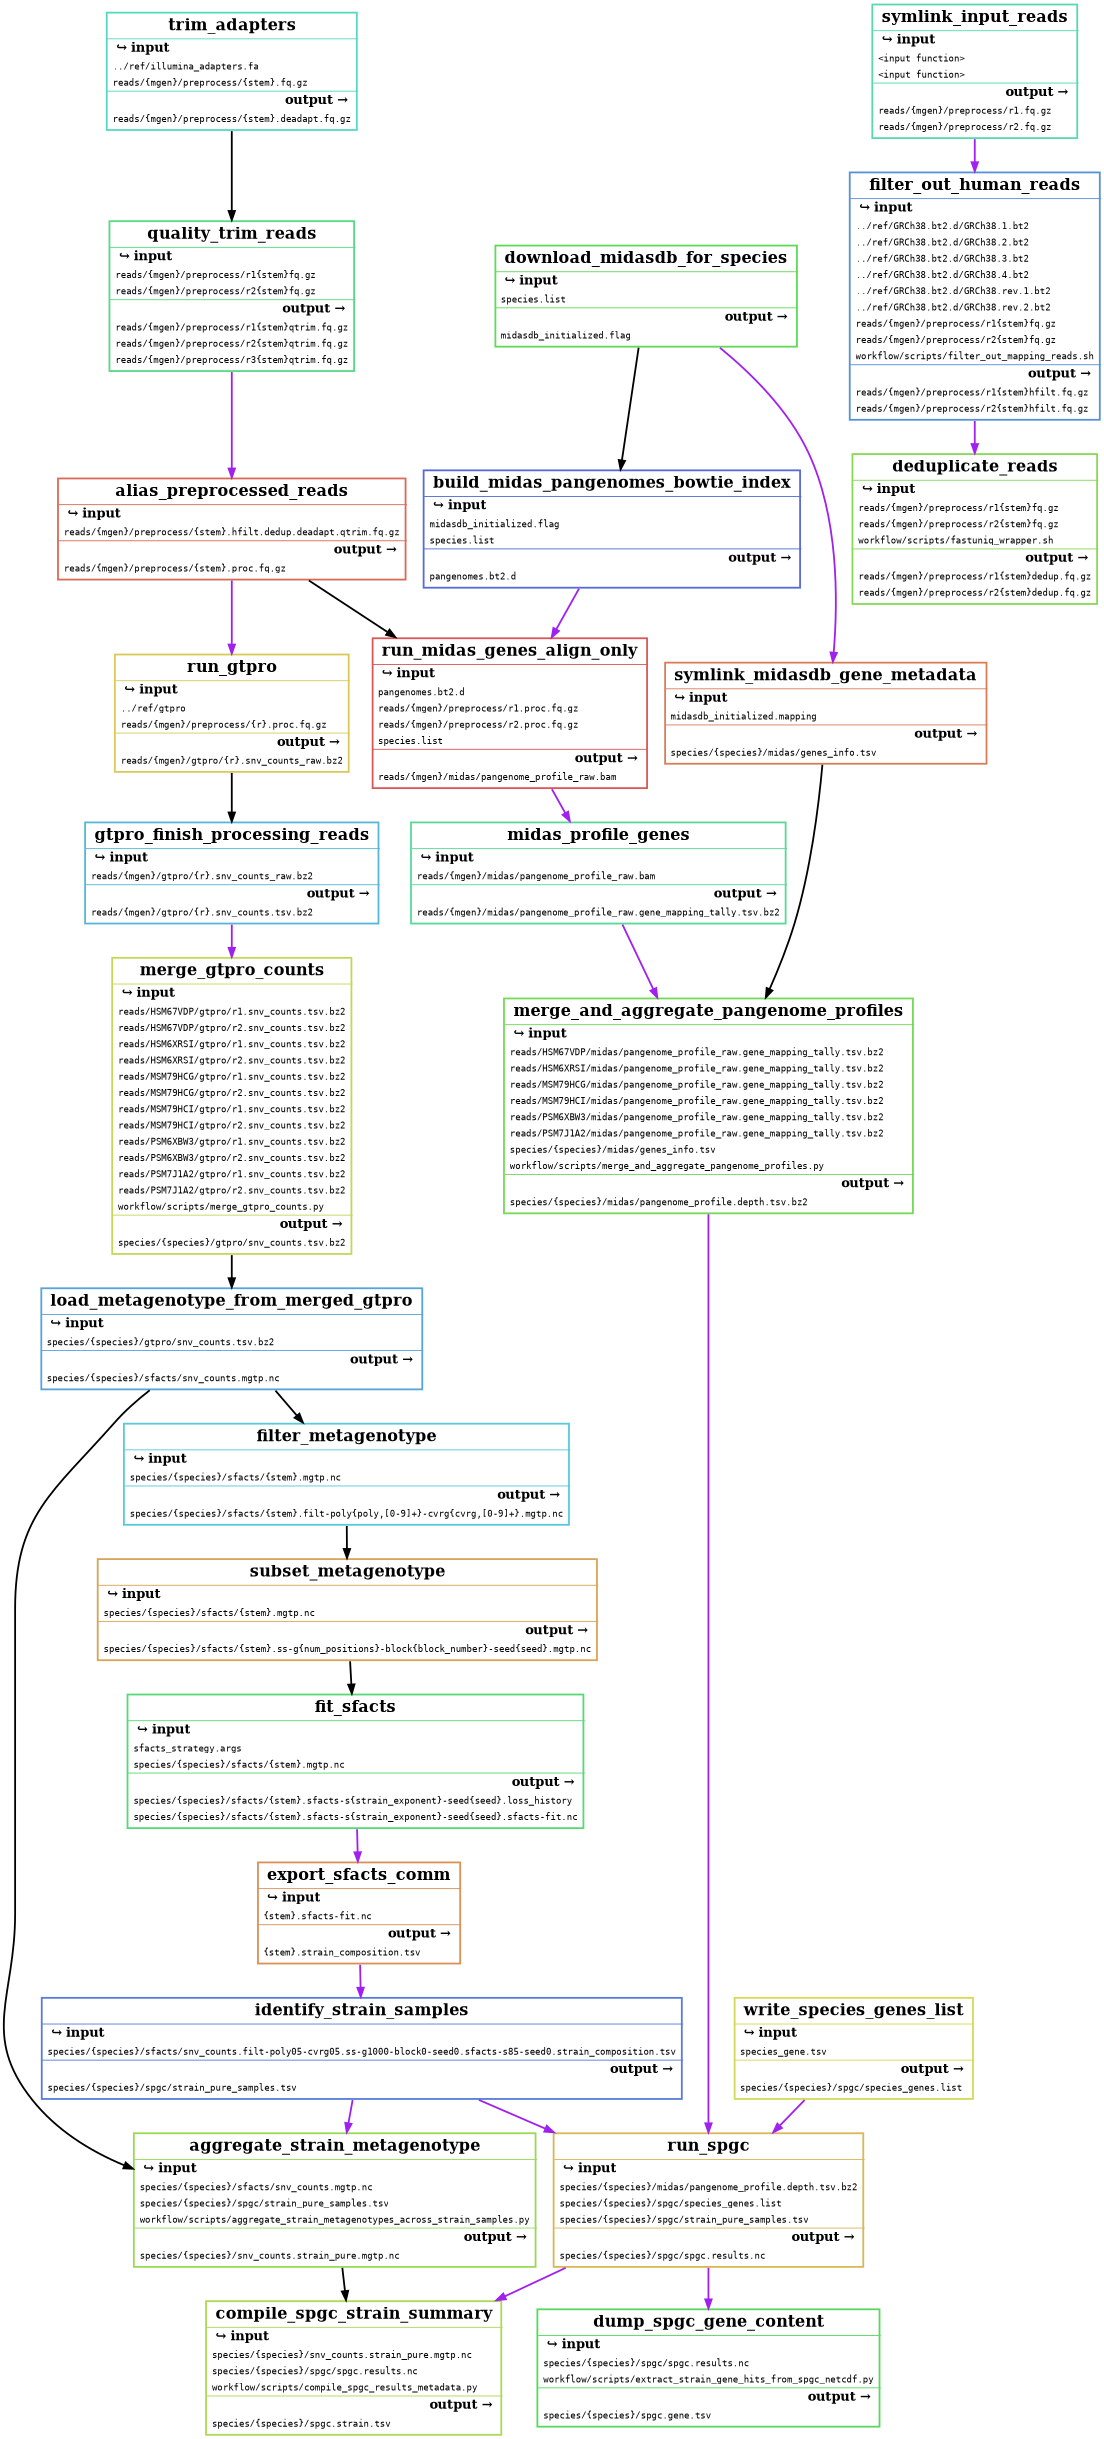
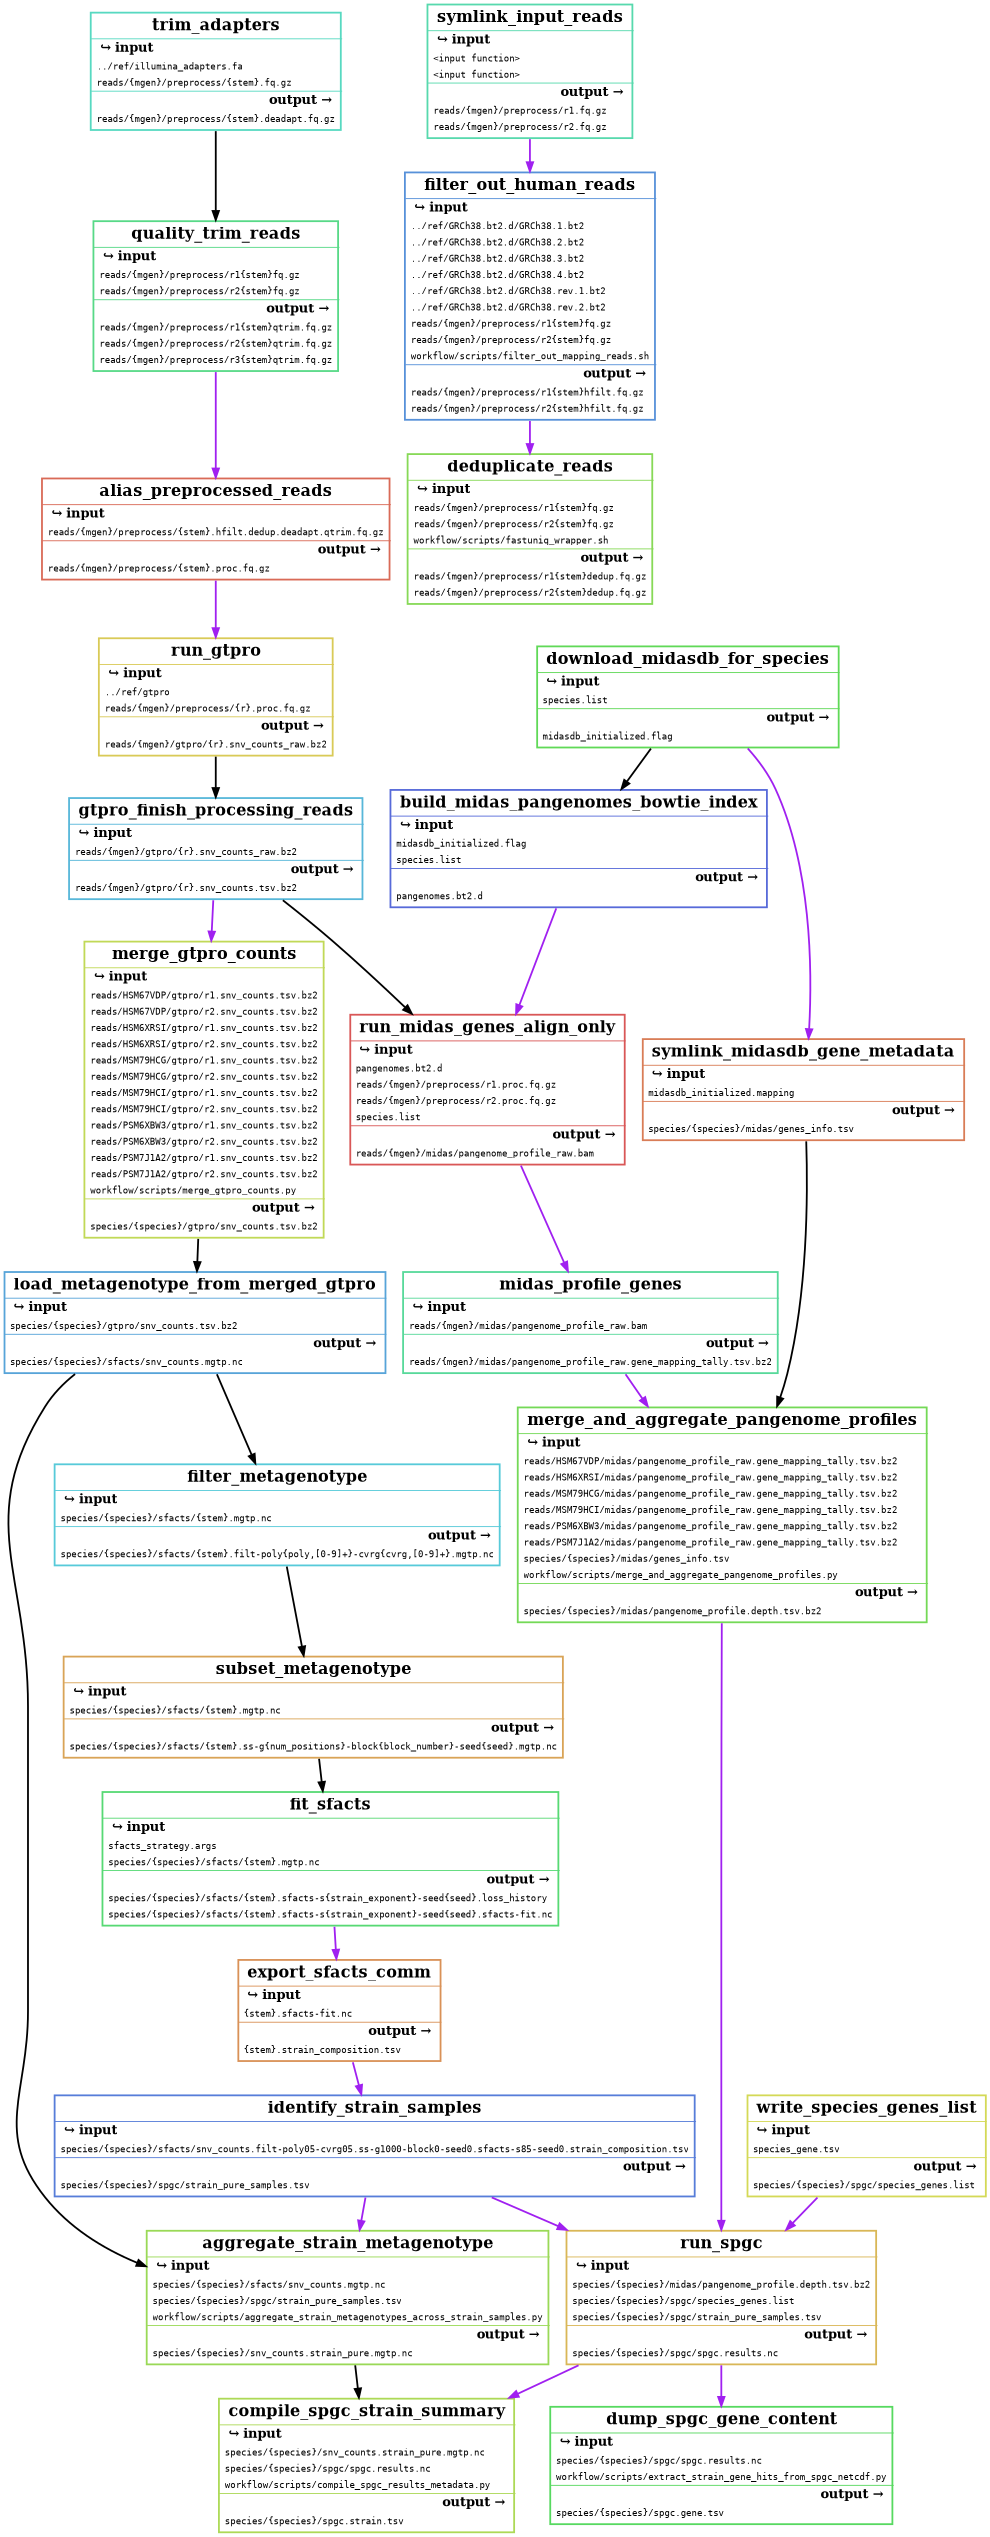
edge "alias_preprocessed_reads" -> "run_midas_genes_align_only": now "gtpro_finish_processing_reads" -> "run_midas_genes_align_only"
